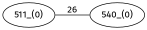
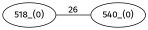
node "511_(0)": label "511_(0)" -> "518_(0)"
